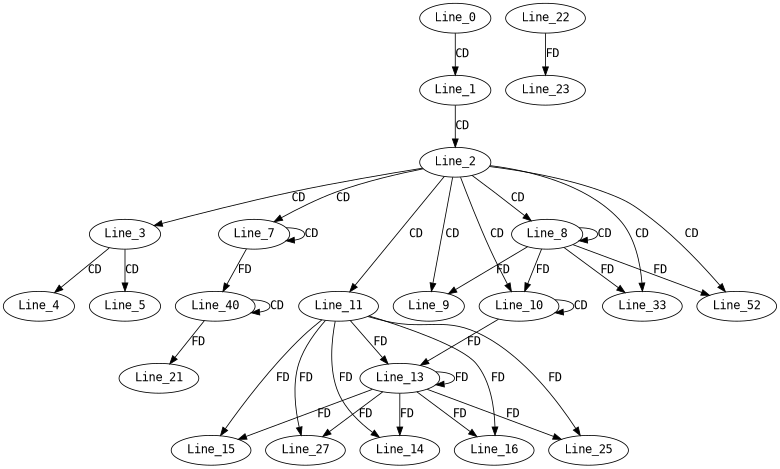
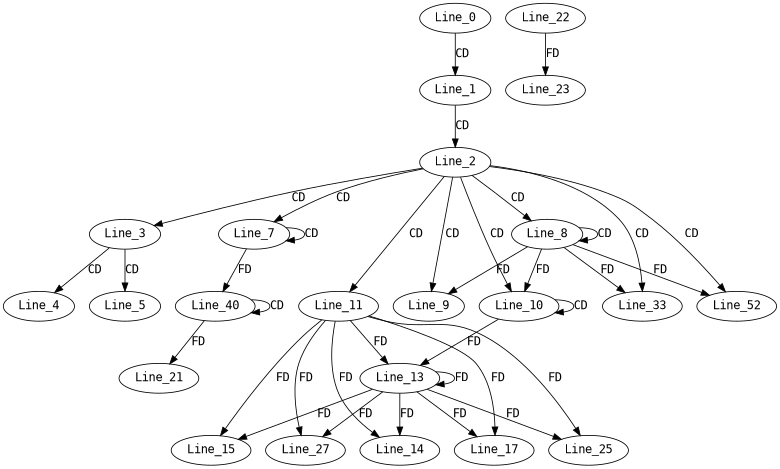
node "Line_16": label "Line_16" -> "Line_17"
